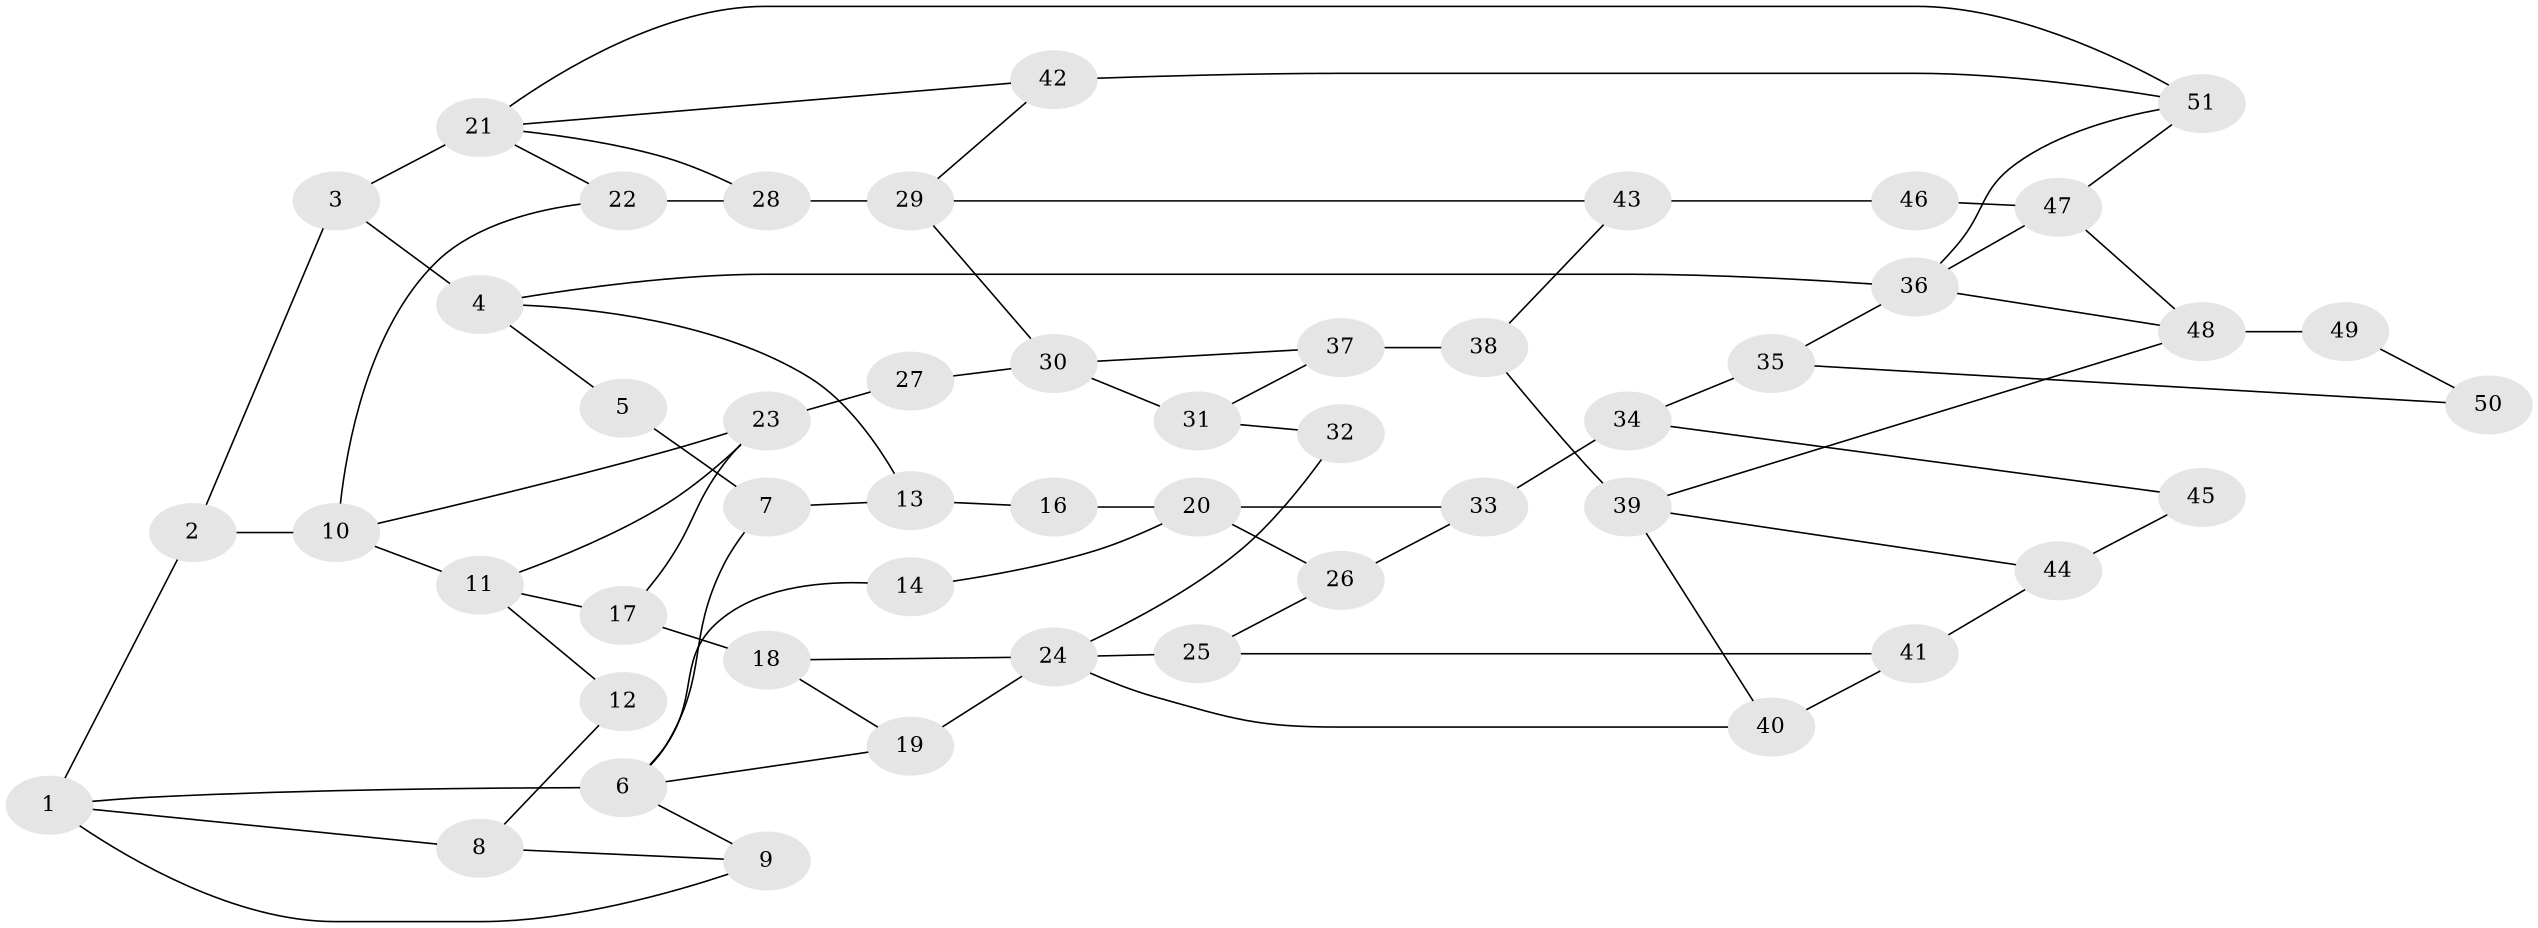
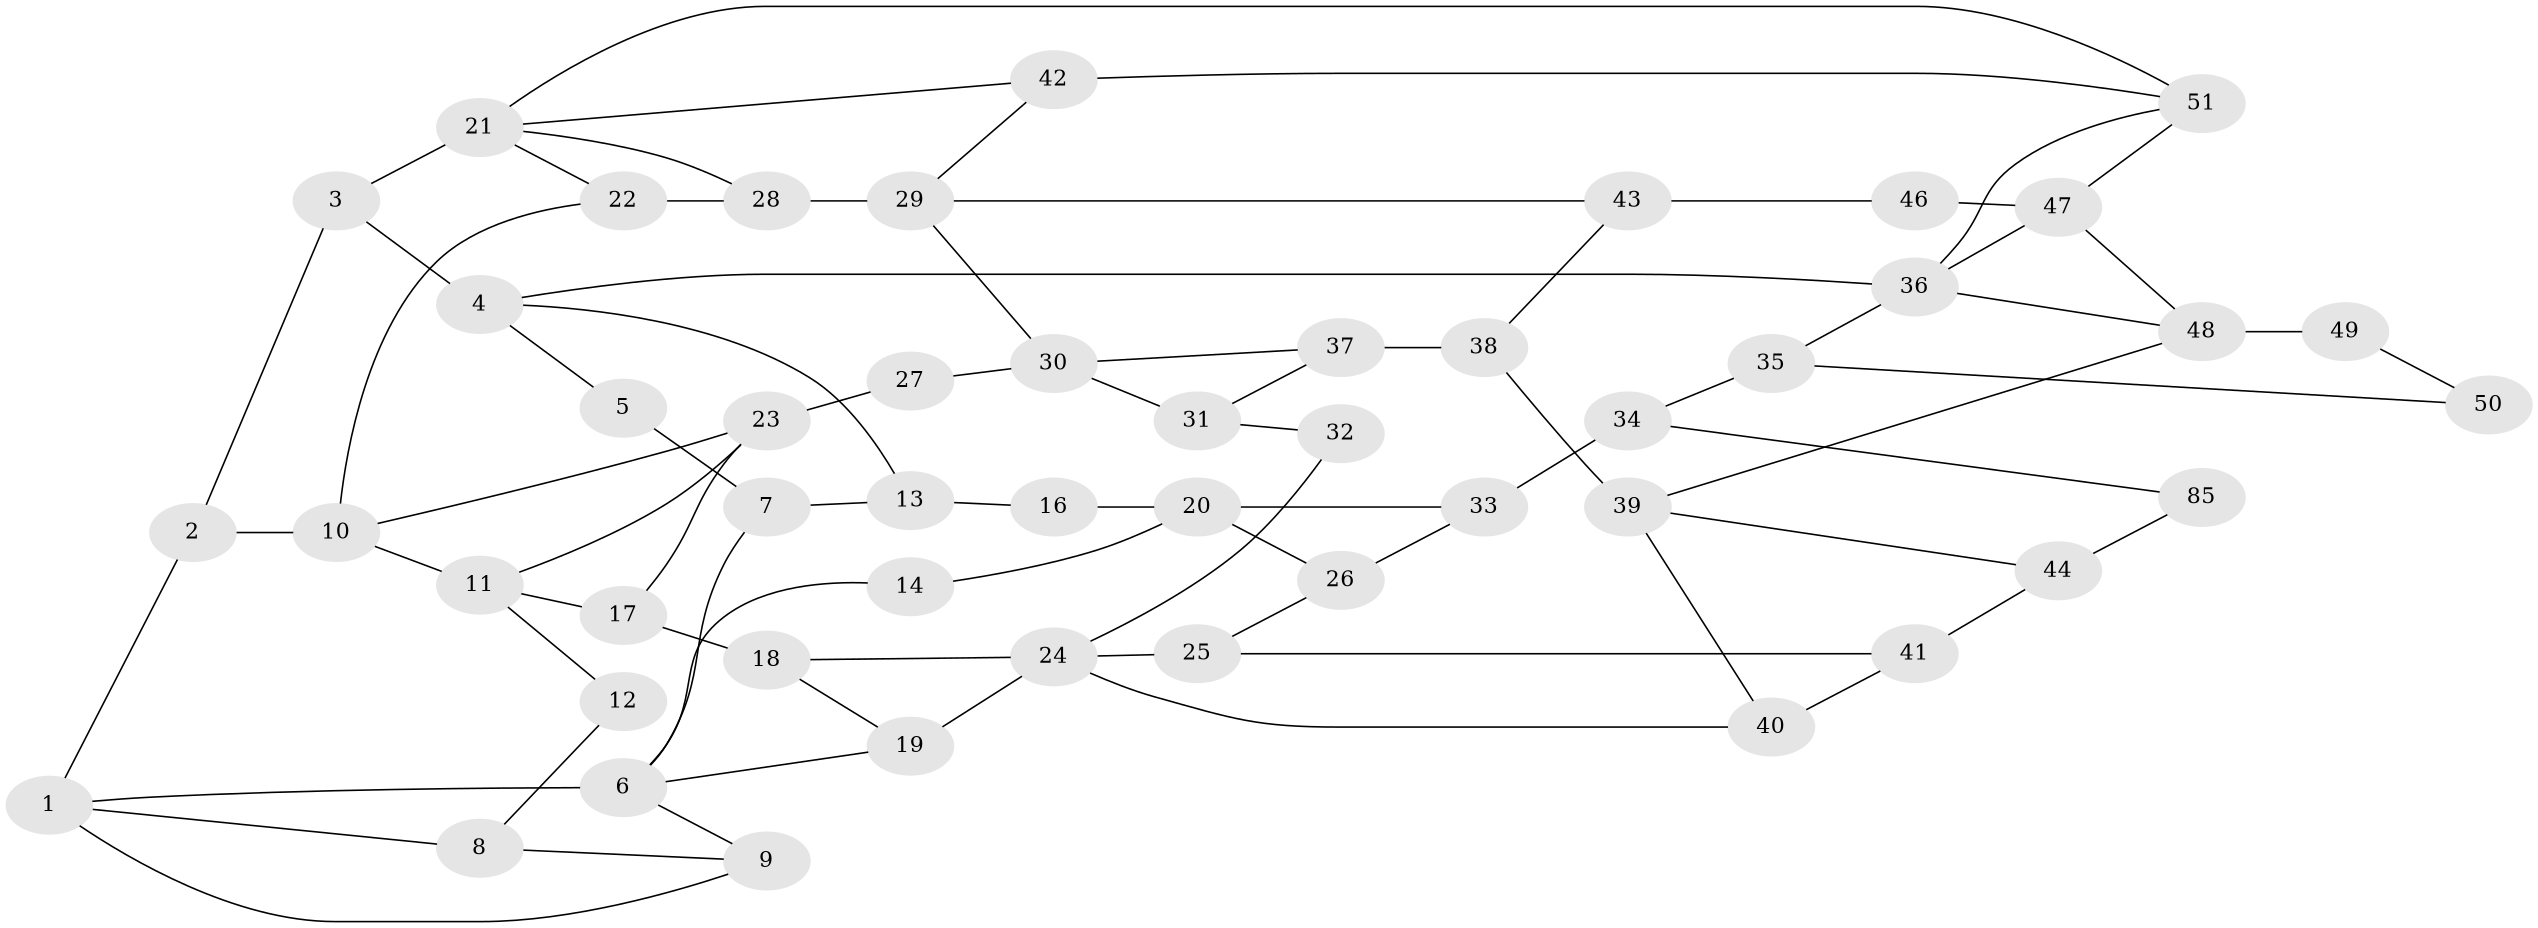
node "45": label "45" -> "85"
